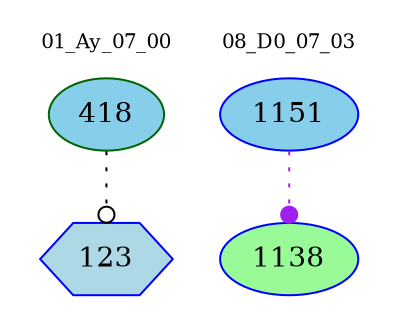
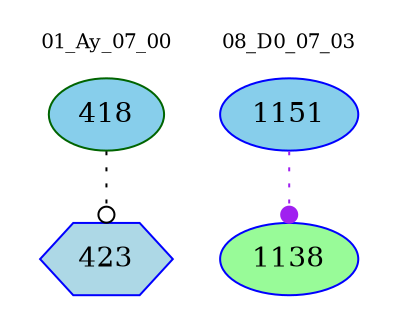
node "123": label "123" -> "423"
